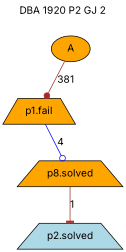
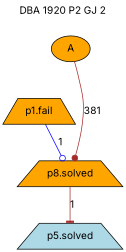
edge "A" -> "p1.fail": now "A" -> "p8.solved"
edge "p1.fail" -> "p8.solved": label "4" -> "1"
node "p2.solved": label "p2.solved" -> "p5.solved"
